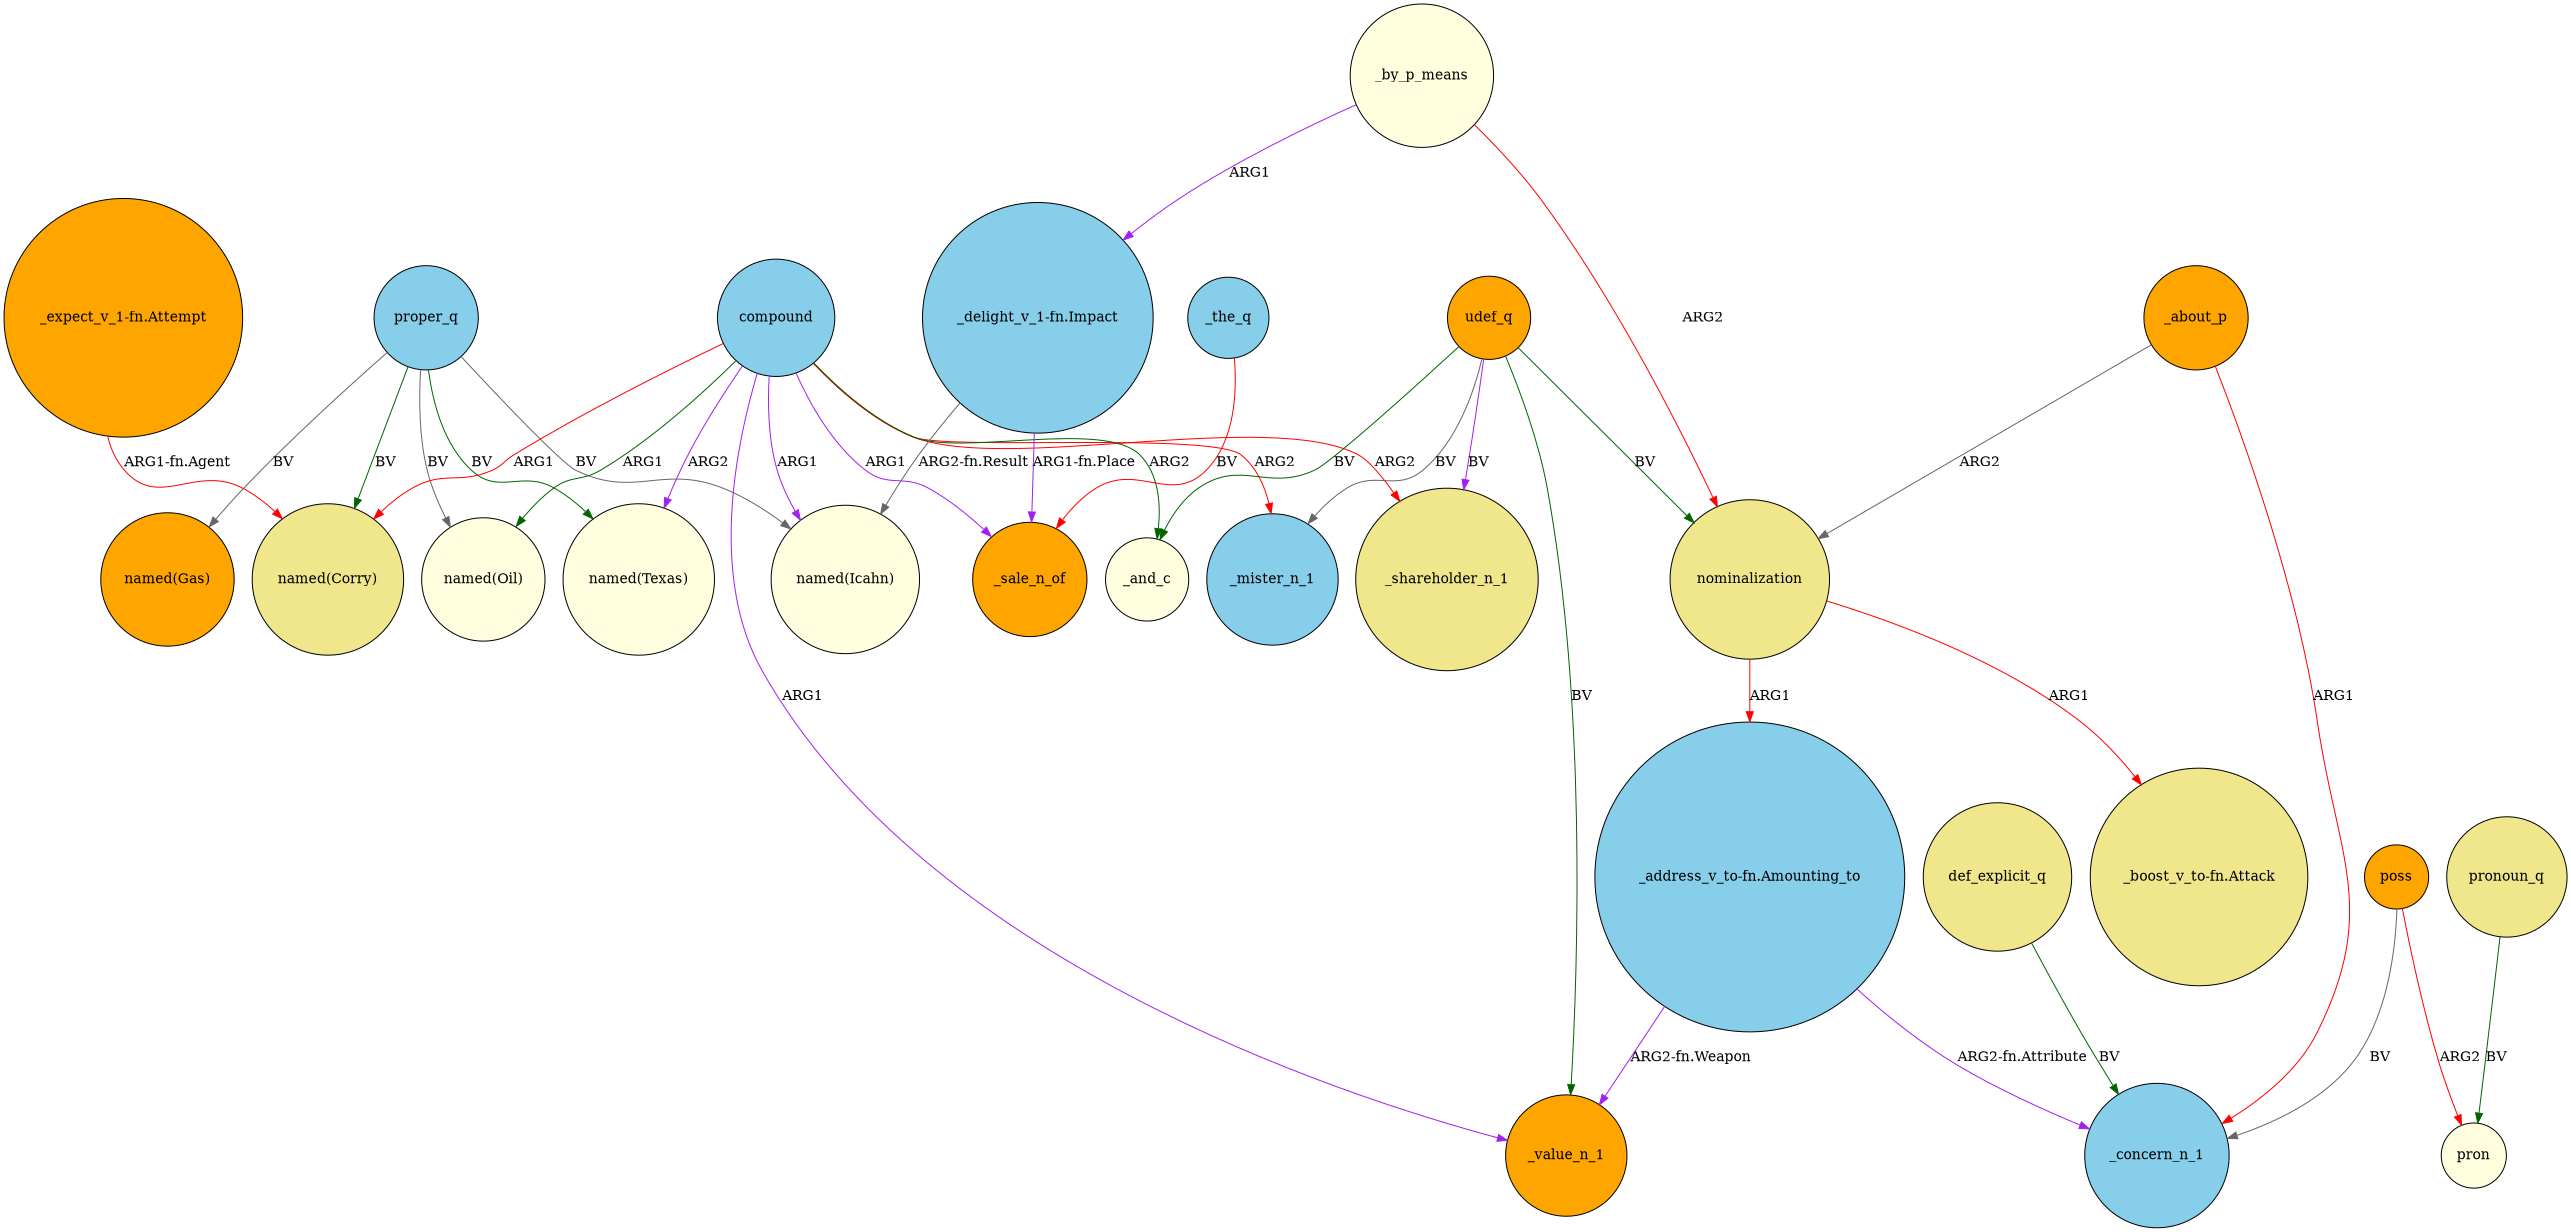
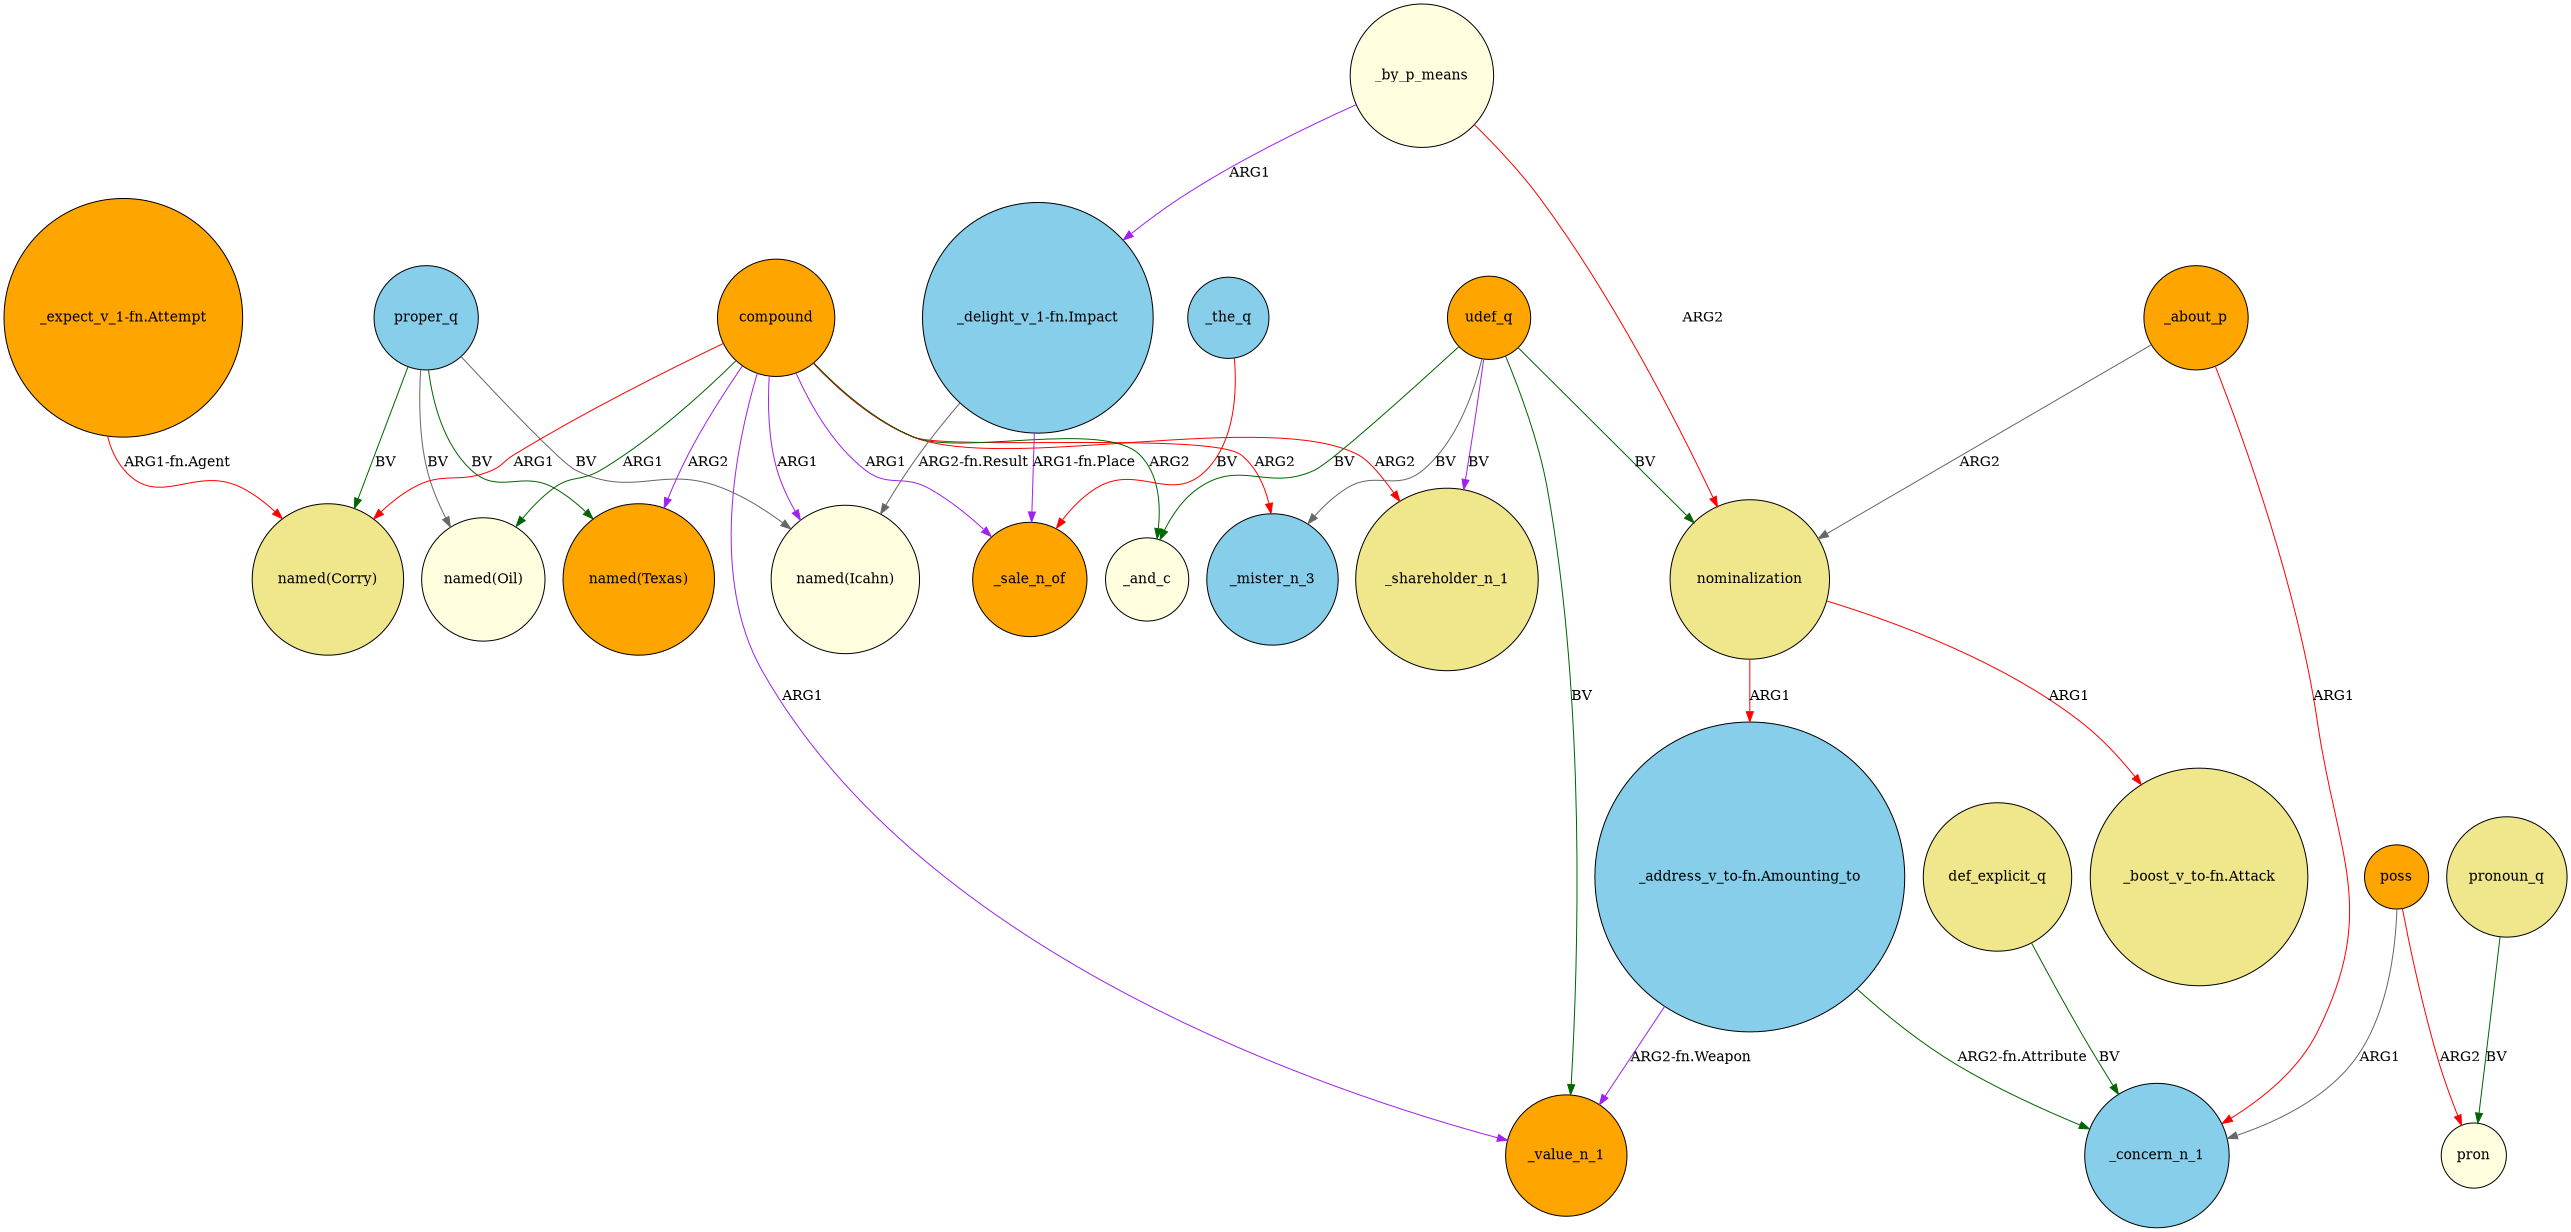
node "compound": fillcolor skyblue -> orange
node "named(Gas)": removed
node "named(Texas)": fillcolor lightyellow -> orange
node "_mister_n_1": label "_mister_n_1" -> "_mister_n_3"
edge "poss" -> "_concern_n_1": label "BV" -> "ARG1"
edge "_address_v_to-fn.Amounting_to" -> "_concern_n_1": color purple -> darkgreen
